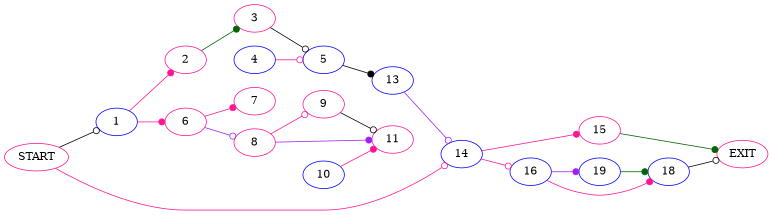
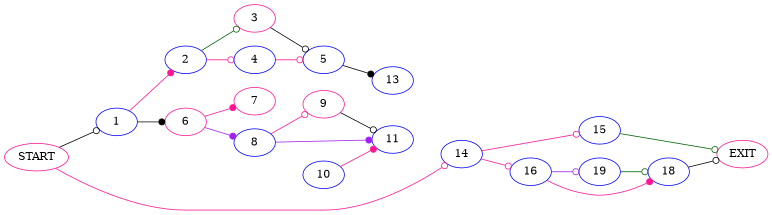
edge "2" -> "3": arrowhead dot -> odot
node "2": color deeppink -> blue
edge "2" -> "4": added
edge "13" -> "14": removed
edge "1" -> "6": color deeppink -> black
node "15": color deeppink -> blue
edge "6" -> "8": arrowhead odot -> dot
node "11": color deeppink -> blue
edge "15" -> "EXIT": arrowhead dot -> odot
node "8": color deeppink -> blue
edge "14" -> "15": arrowhead dot -> odot
edge "16" -> "19": arrowhead dot -> odot
edge "19" -> "18": arrowhead dot -> odot
